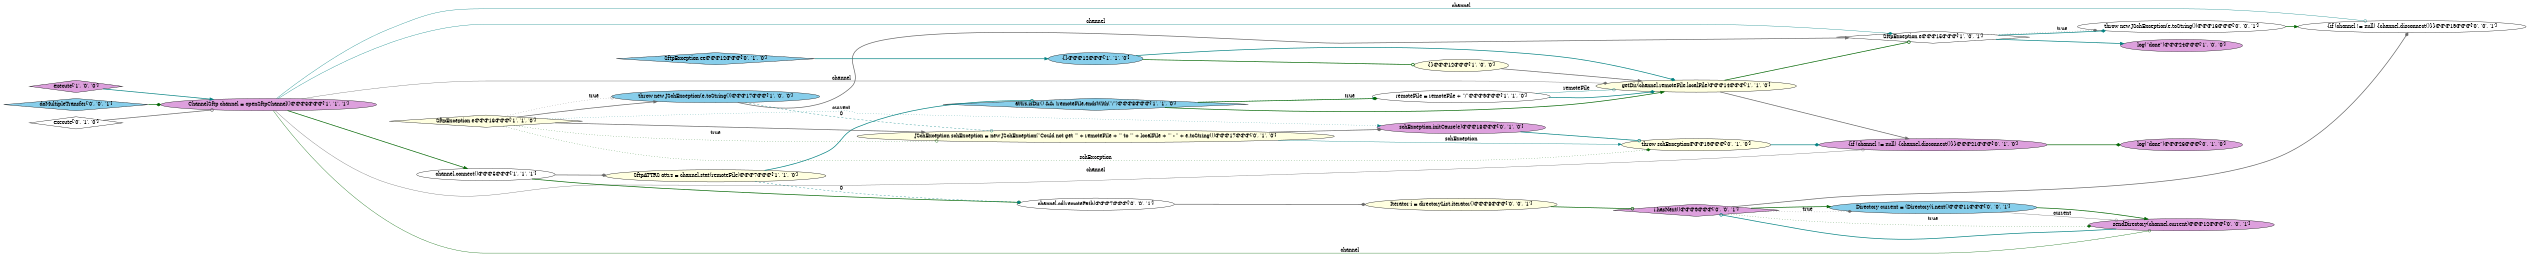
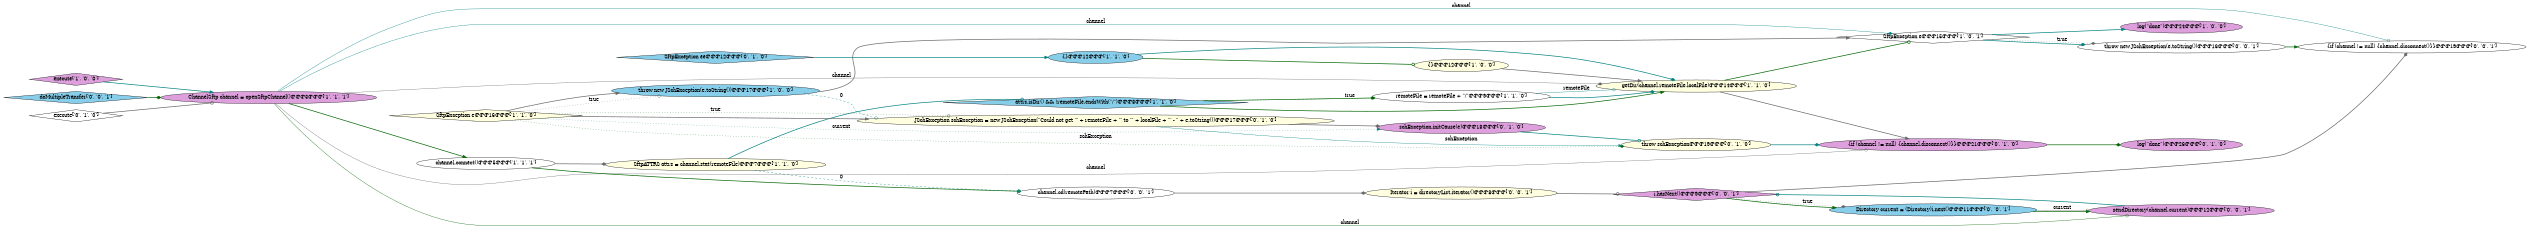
edge "Iterator i = directoryList.iterator()@@@8@@@['0', '0', '1']" -> "i.hasNext()@@@9@@@['0', '0', '1']": color darkgreen -> gray40
edge "i.hasNext()@@@9@@@['0', '0', '1']" -> "sendDirectory(channel,current)@@@12@@@['0', '0', '1']": removed, label "true"
